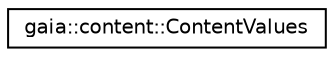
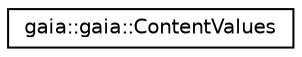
node "gaia::content::ContentValues": label "gaia::content::ContentValues" -> "gaia::gaia::ContentValues"
